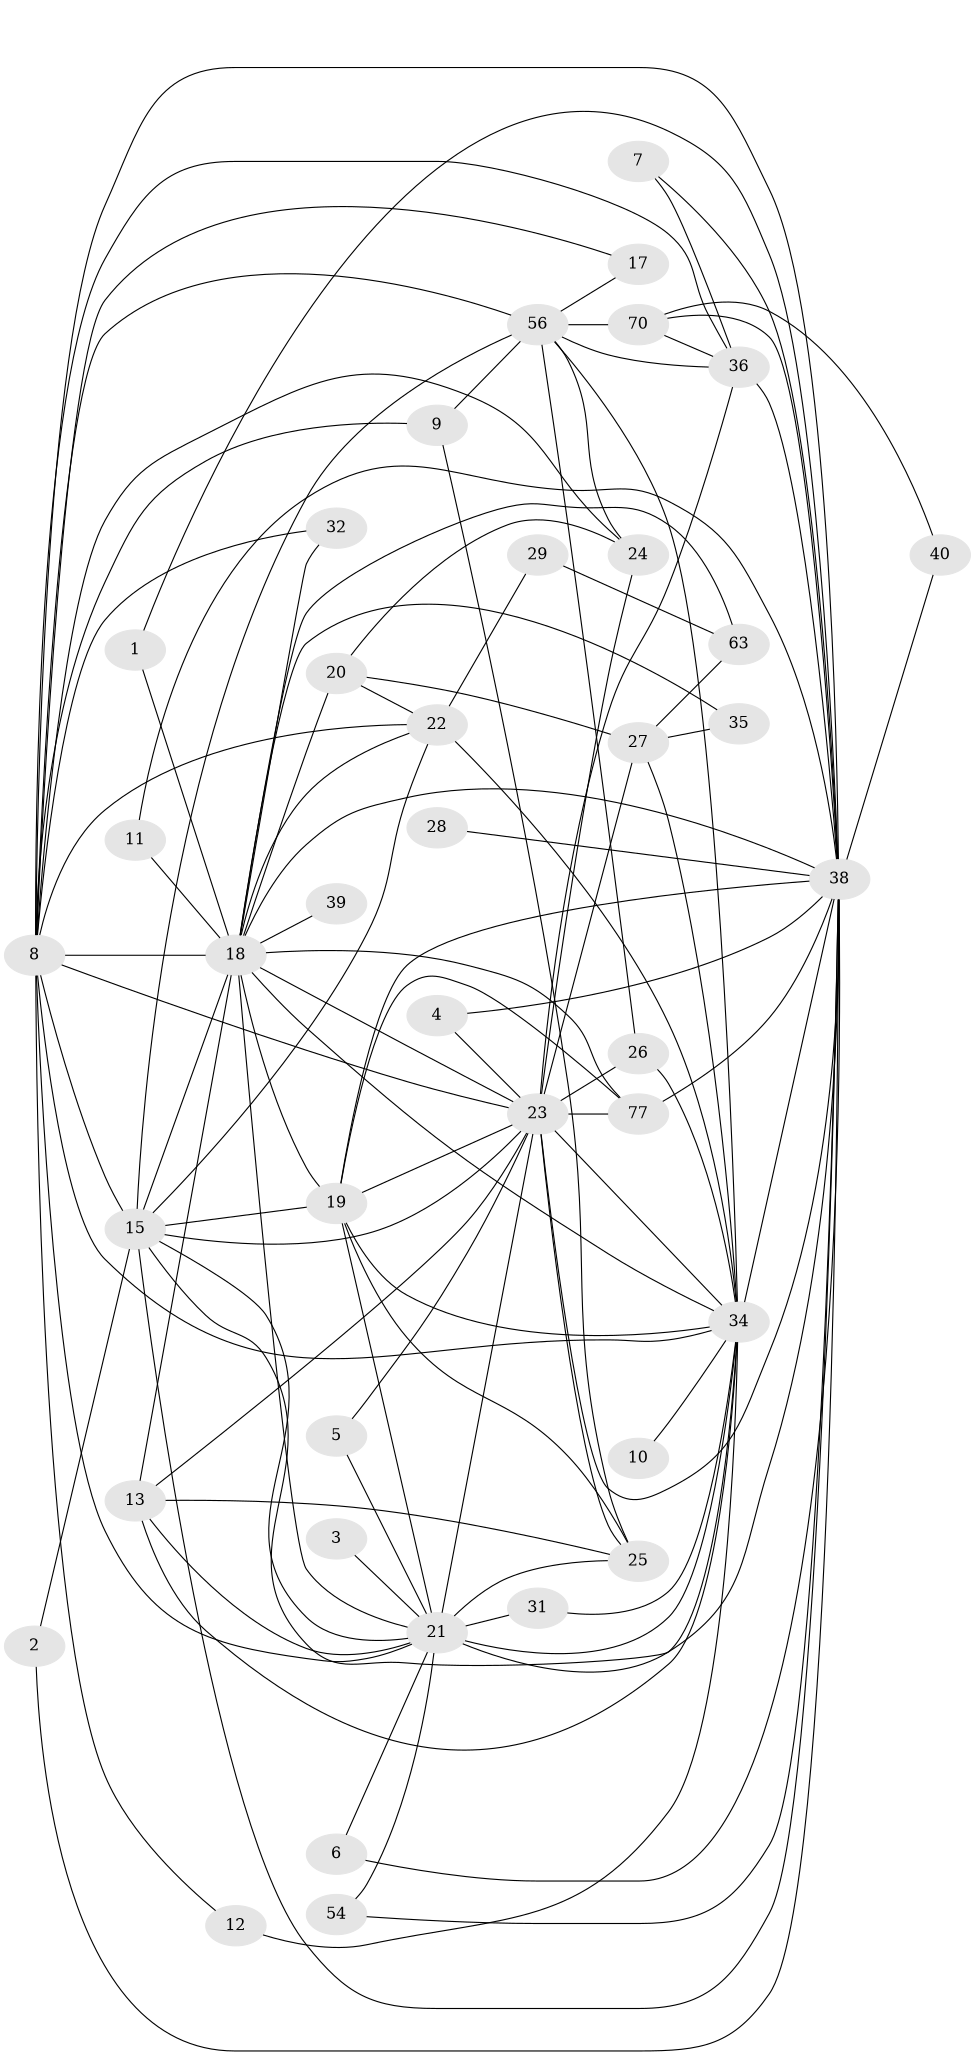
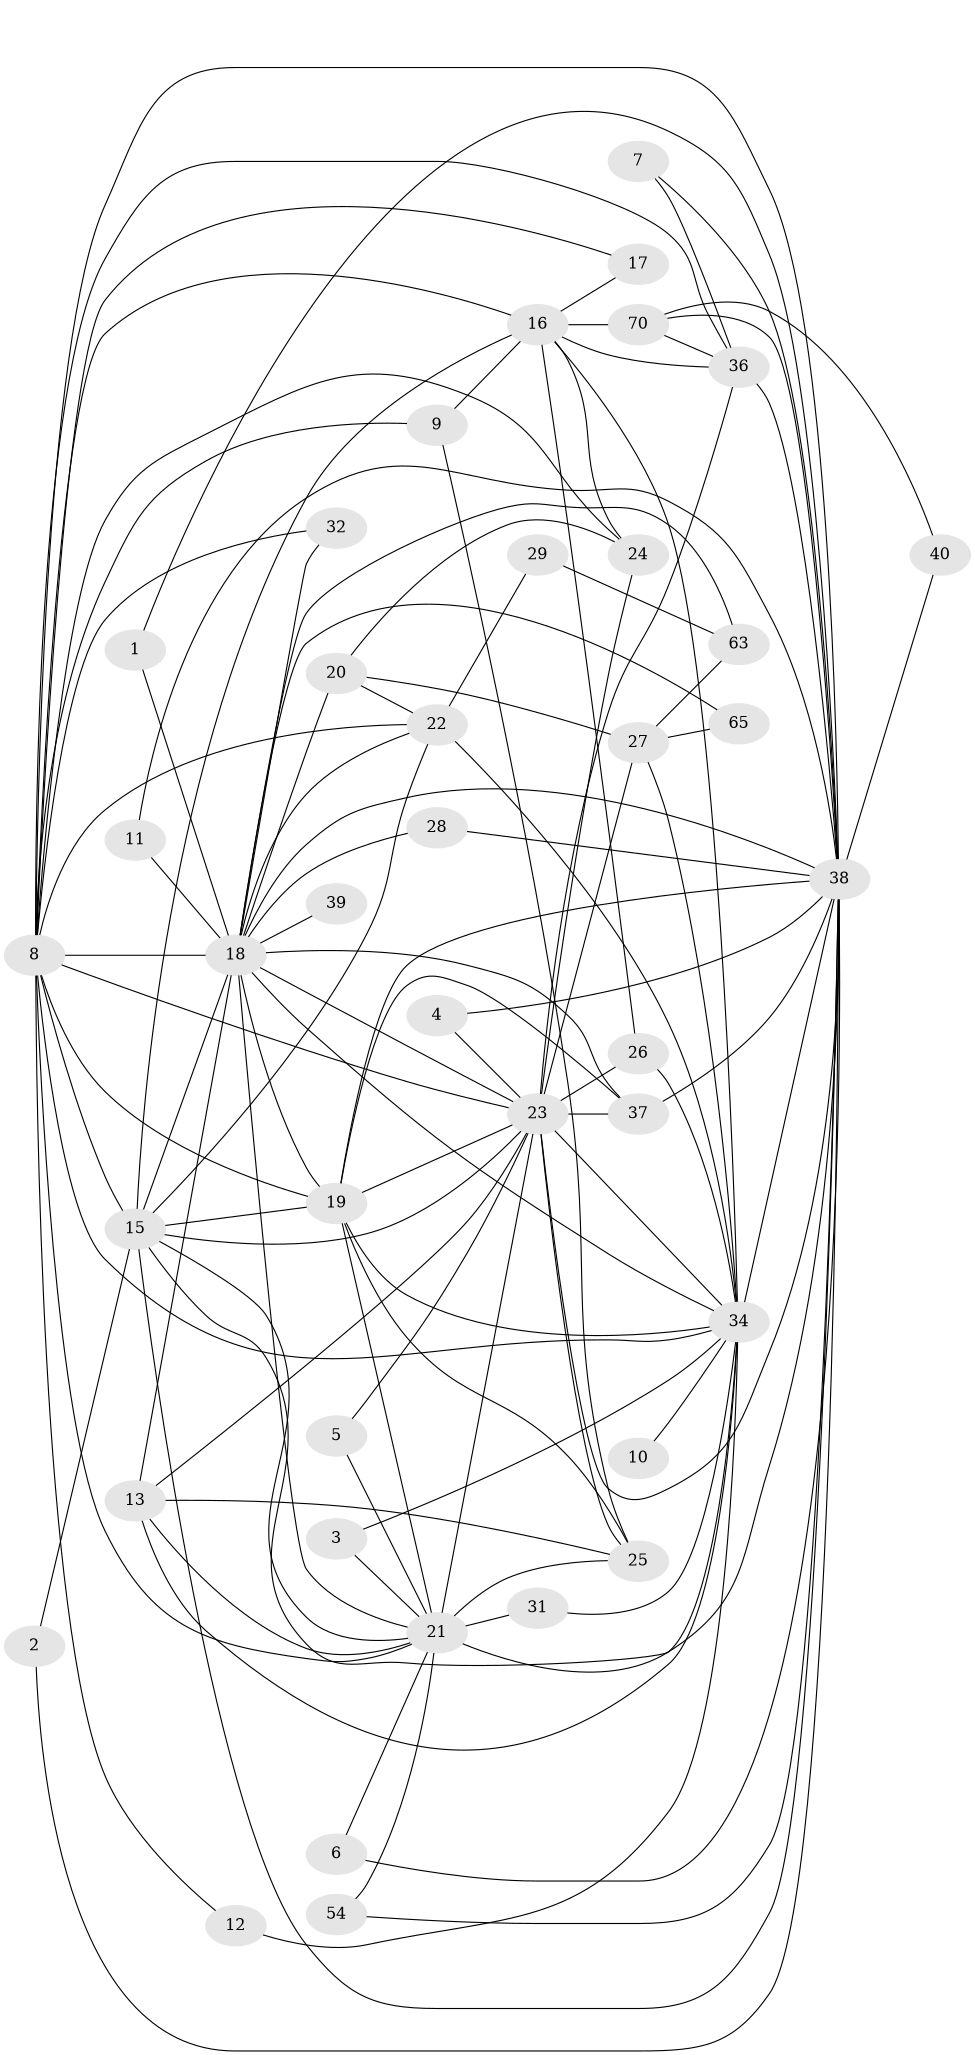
node "56": label "56" -> "16"
node "35": label "35" -> "65"
edge "28" -- "18": added
node "77": label "77" -> "37"
edge "8" -- "19": added
edge "34" -- "21": now "34" -- "3"
